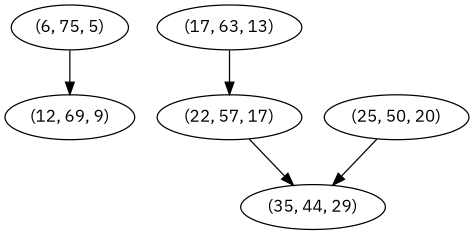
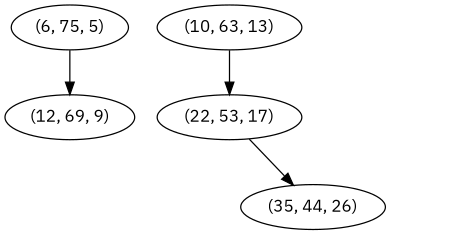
node "(17, 63, 13)": label "(17, 63, 13)" -> "(10, 63, 13)"
node "(22, 57, 17)": label "(22, 57, 17)" -> "(22, 53, 17)"
node "(25, 50, 20)": removed
node "(35, 44, 29)": label "(35, 44, 29)" -> "(35, 44, 26)"
